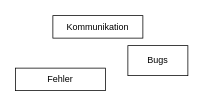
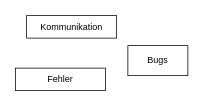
node "Kommunikation": moved (98, 27) -> (72, 27)
